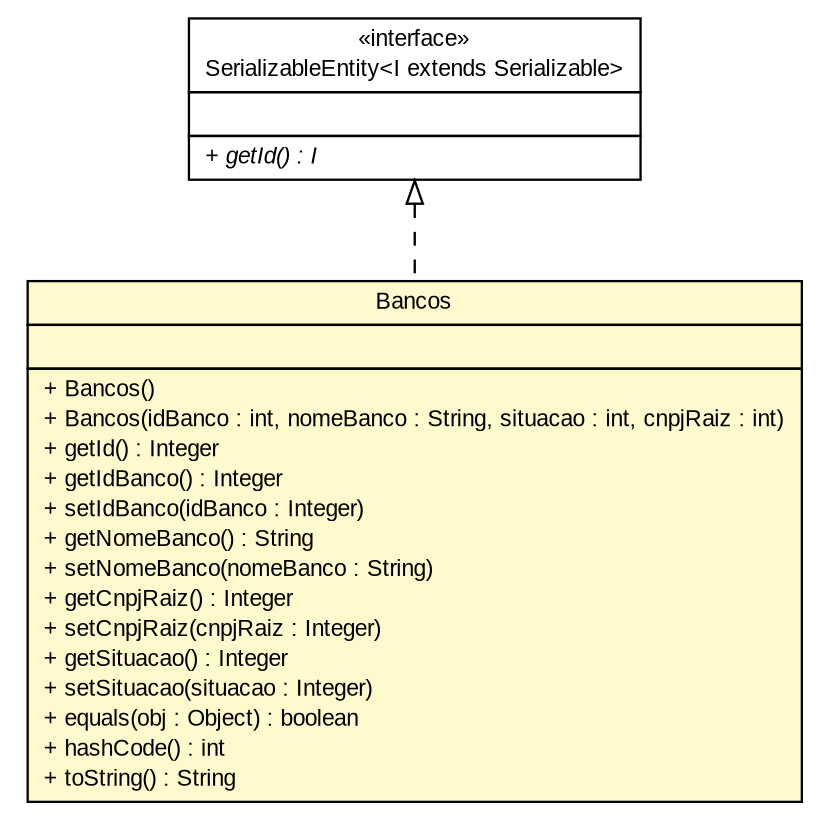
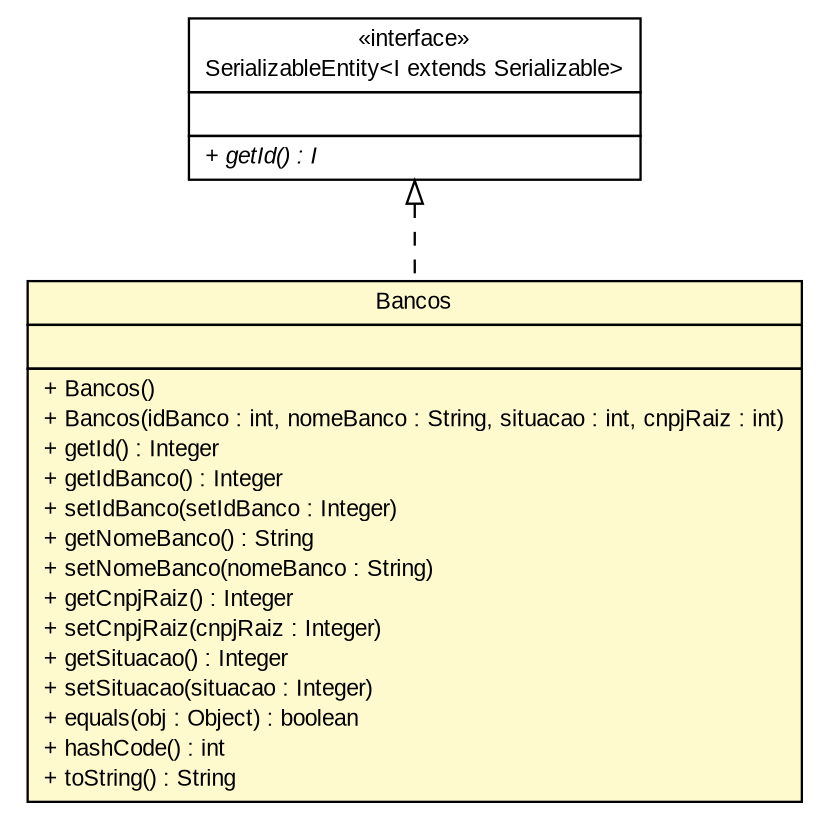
node "Bancos": text "+ setIdBanco(idBanco : Integer)" -> "+ setIdBanco(setIdBanco : Integer)"
